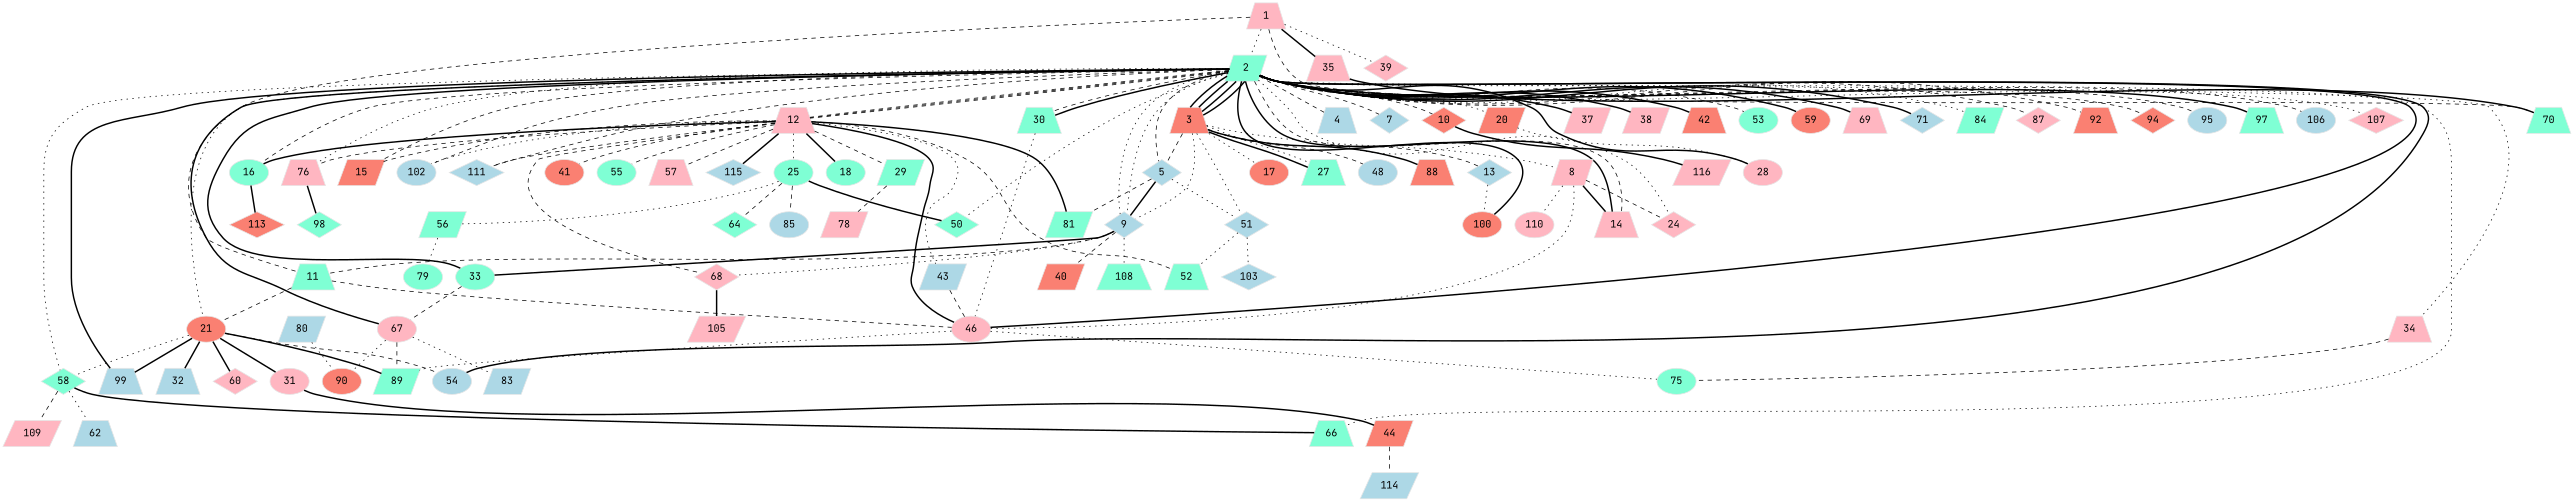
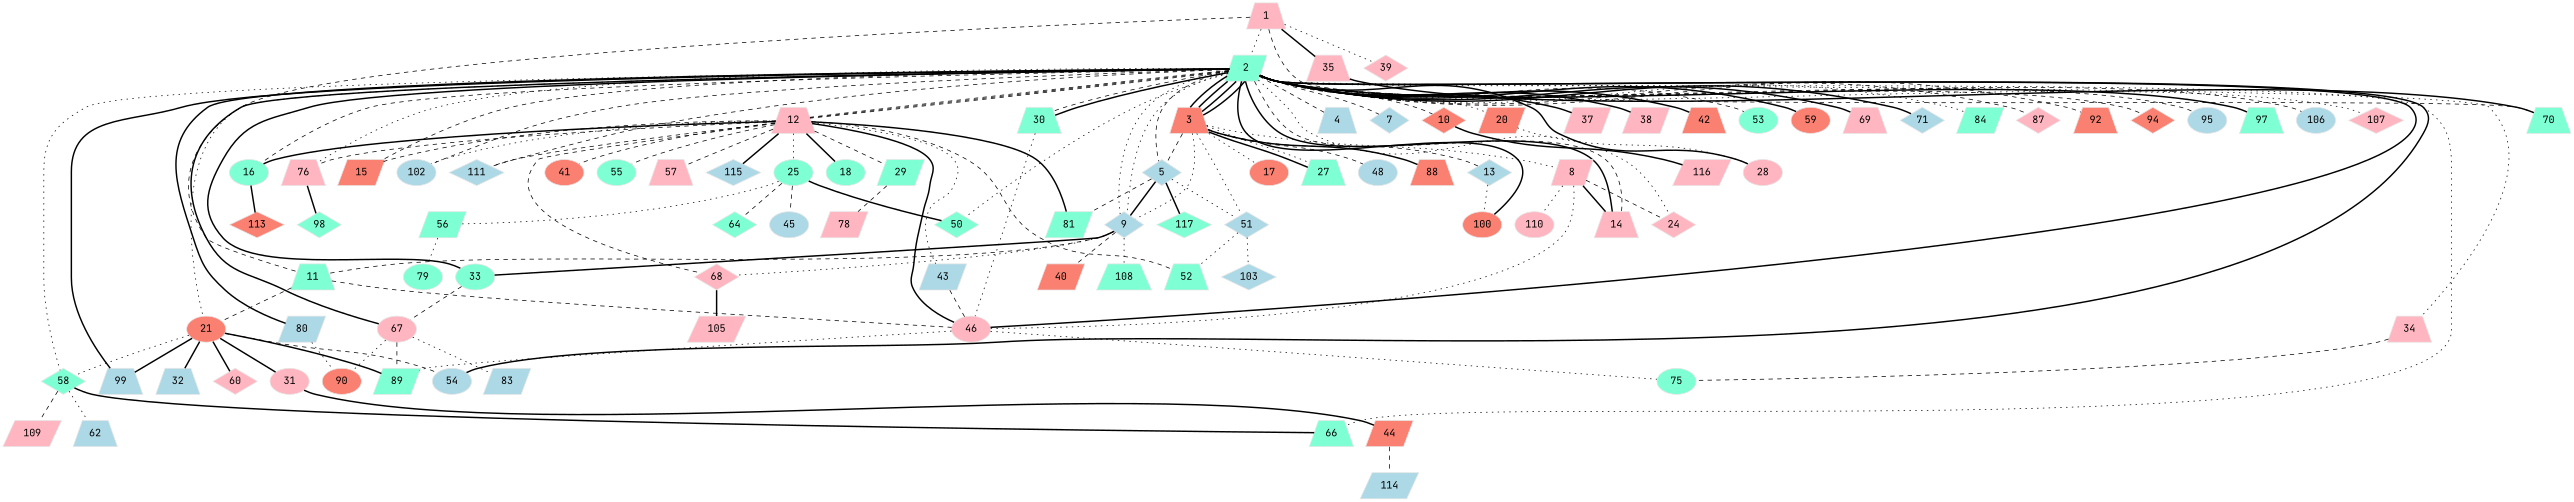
edge "2" -- "80": added
node "85": label "85" -> "45"
node "117": added
